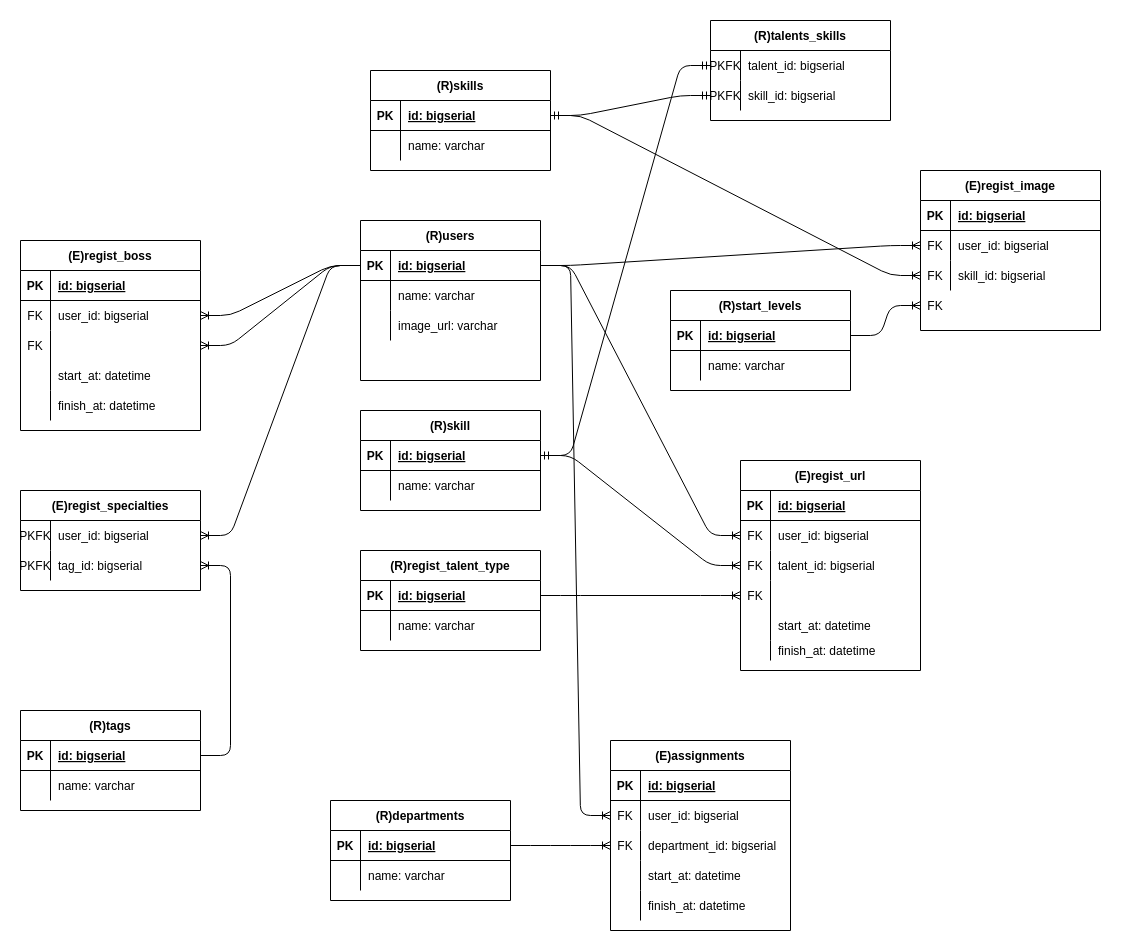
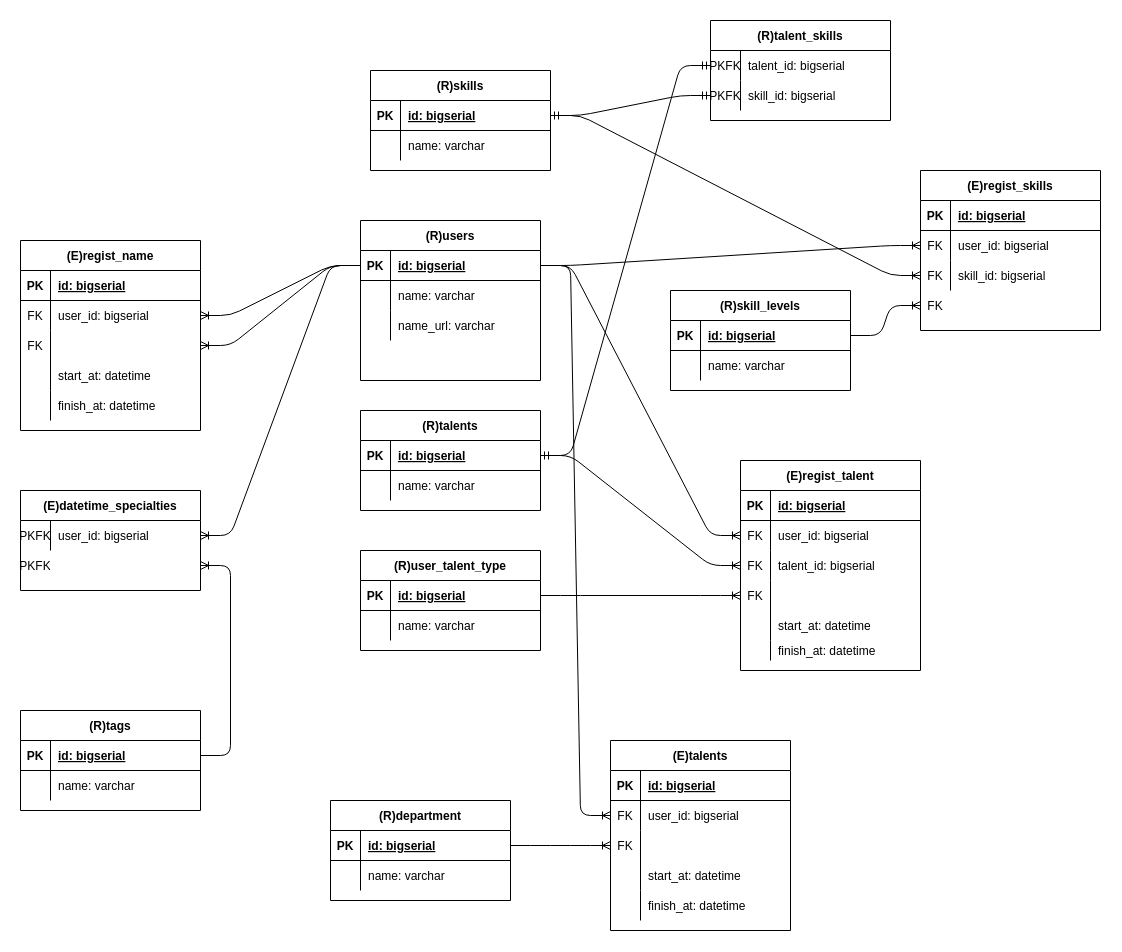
node "(R)talents_skills": label "(R)talents_skills" -> "(R)talent_skills"
node "(E)regist_image": label "(E)regist_image" -> "(E)regist_skills"
node "(E)regist_boss": label "(E)regist_boss" -> "(E)regist_name"
node "(R)start_levels": label "(R)start_levels" -> "(R)skill_levels"
node "image_url: varchar": label "image_url: varchar" -> "name_url: varchar"
node "(R)skill": label "(R)skill" -> "(R)talents"
node "(E)regist_url": label "(E)regist_url" -> "(E)regist_talent"
node "(E)regist_specialties": label "(E)regist_specialties" -> "(E)datetime_specialties"
node "tag_id: bigserial": removed
node "(R)regist_talent_type": label "(R)regist_talent_type" -> "(R)user_talent_type"
node "(E)assignments": label "(E)assignments" -> "(E)talents"
node "(R)departments": label "(R)departments" -> "(R)department"
node "department_id: bigserial": removed
